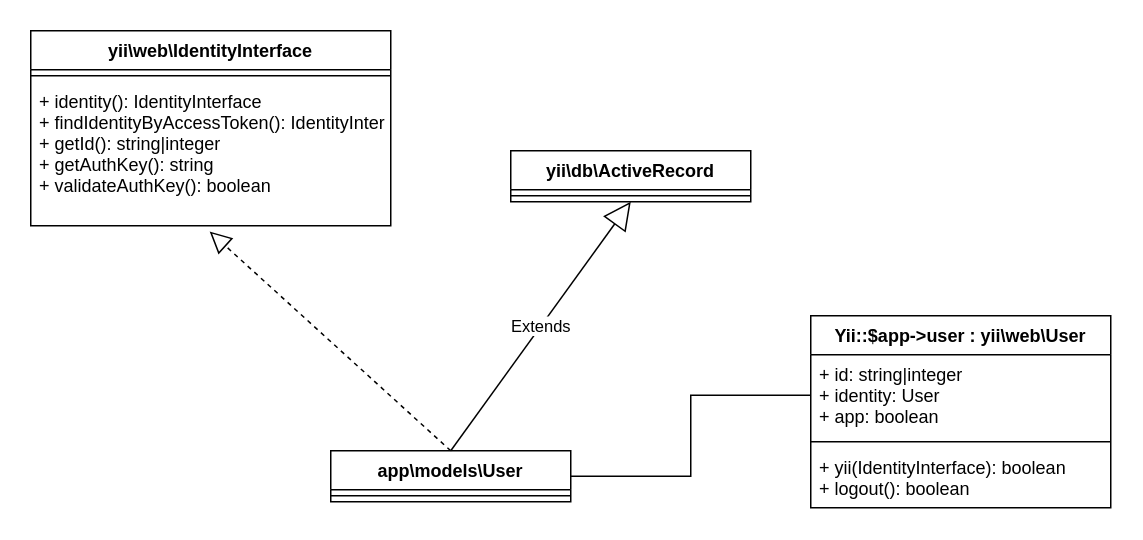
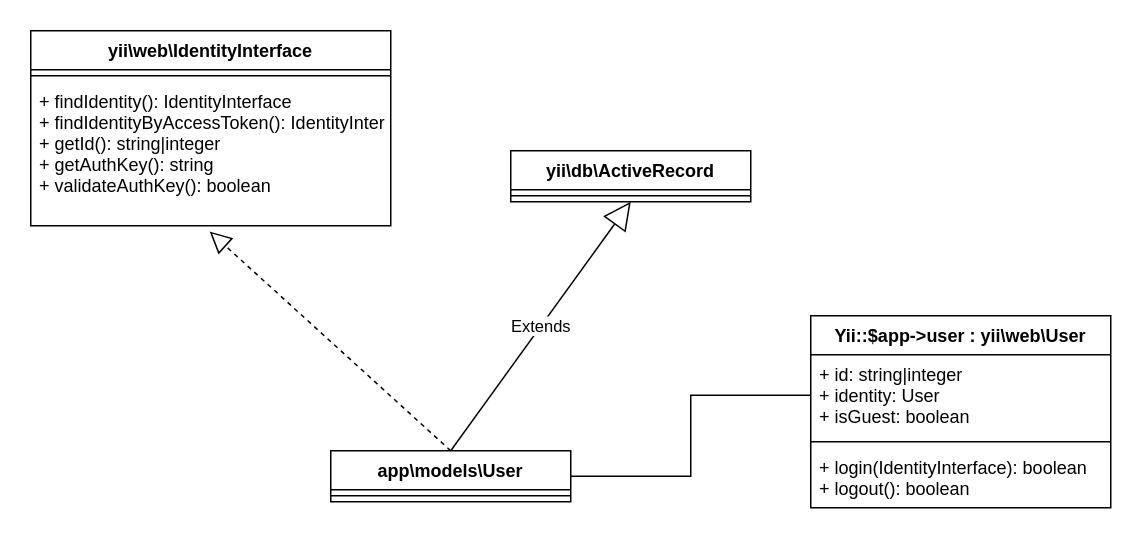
node "+ identity(): IdentityInterface + findIdentityByAccessToken(): IdentityInterface + getId(): string|integer + getAuthKey(): string + validateAuthKey(): boolean": label "+ identity(): IdentityInterface + findIdentityByAccessToken(): IdentityInterface + getId(): string|integer + getAuthKey(): string + validateAuthKey(): boolean" -> "+ findIdentity(): IdentityInterface + findIdentityByAccessToken(): IdentityInterface + getId(): string|integer + getAuthKey(): string + validateAuthKey(): boolean"
node "+ id: string|integer + identity: User + app: boolean": label "+ id: string|integer + identity: User + app: boolean" -> "+ id: string|integer + identity: User + isGuest: boolean"
node "+ yii(IdentityInterface): boolean + logout(): boolean": label "+ yii(IdentityInterface): boolean + logout(): boolean" -> "+ login(IdentityInterface): boolean + logout(): boolean"
